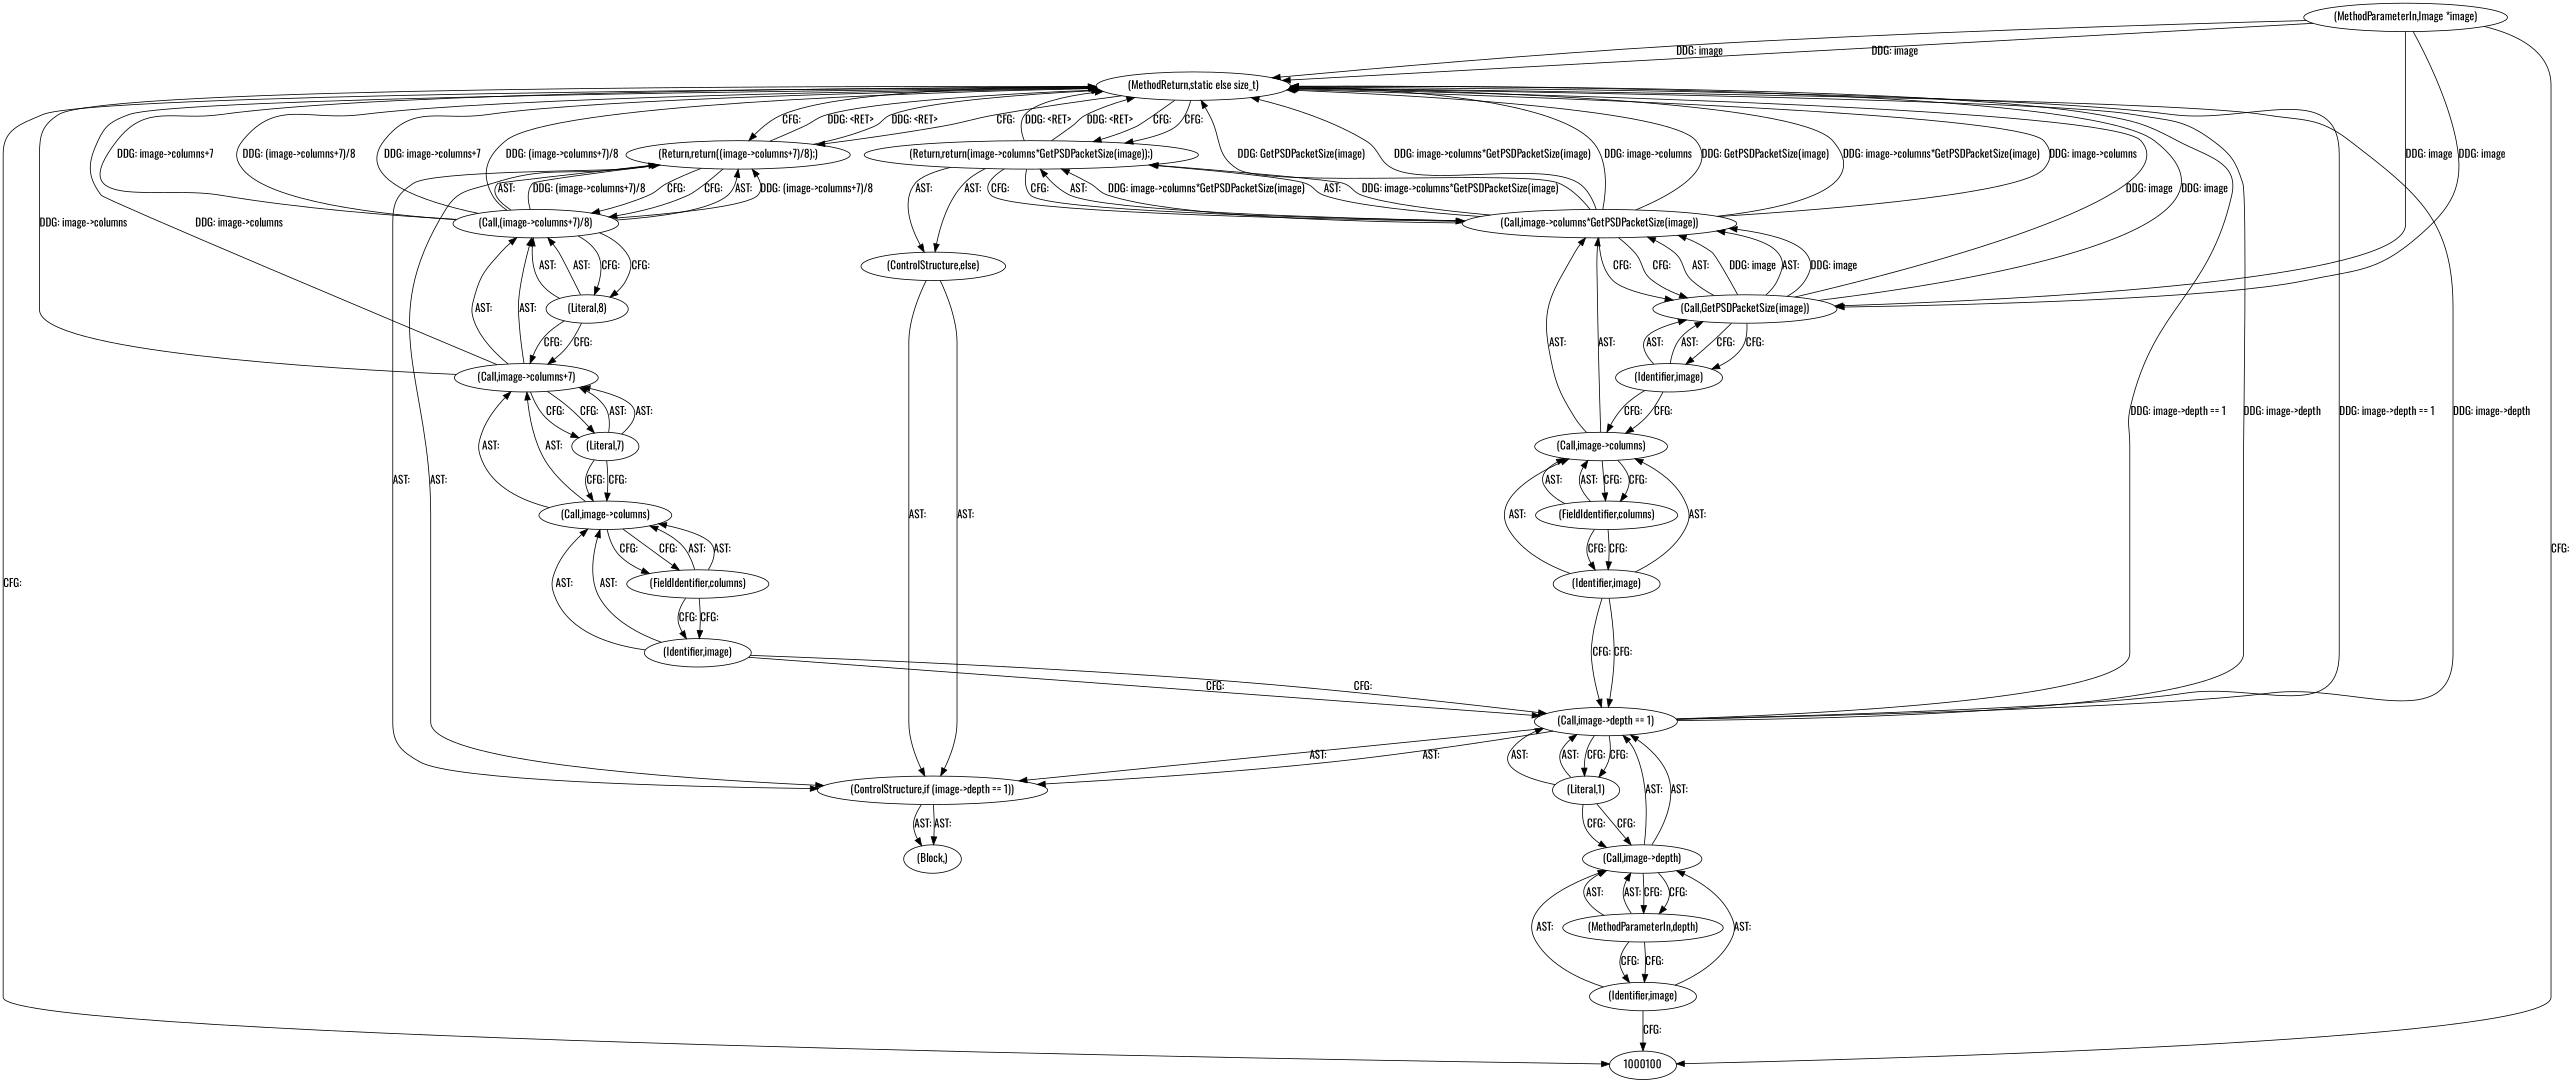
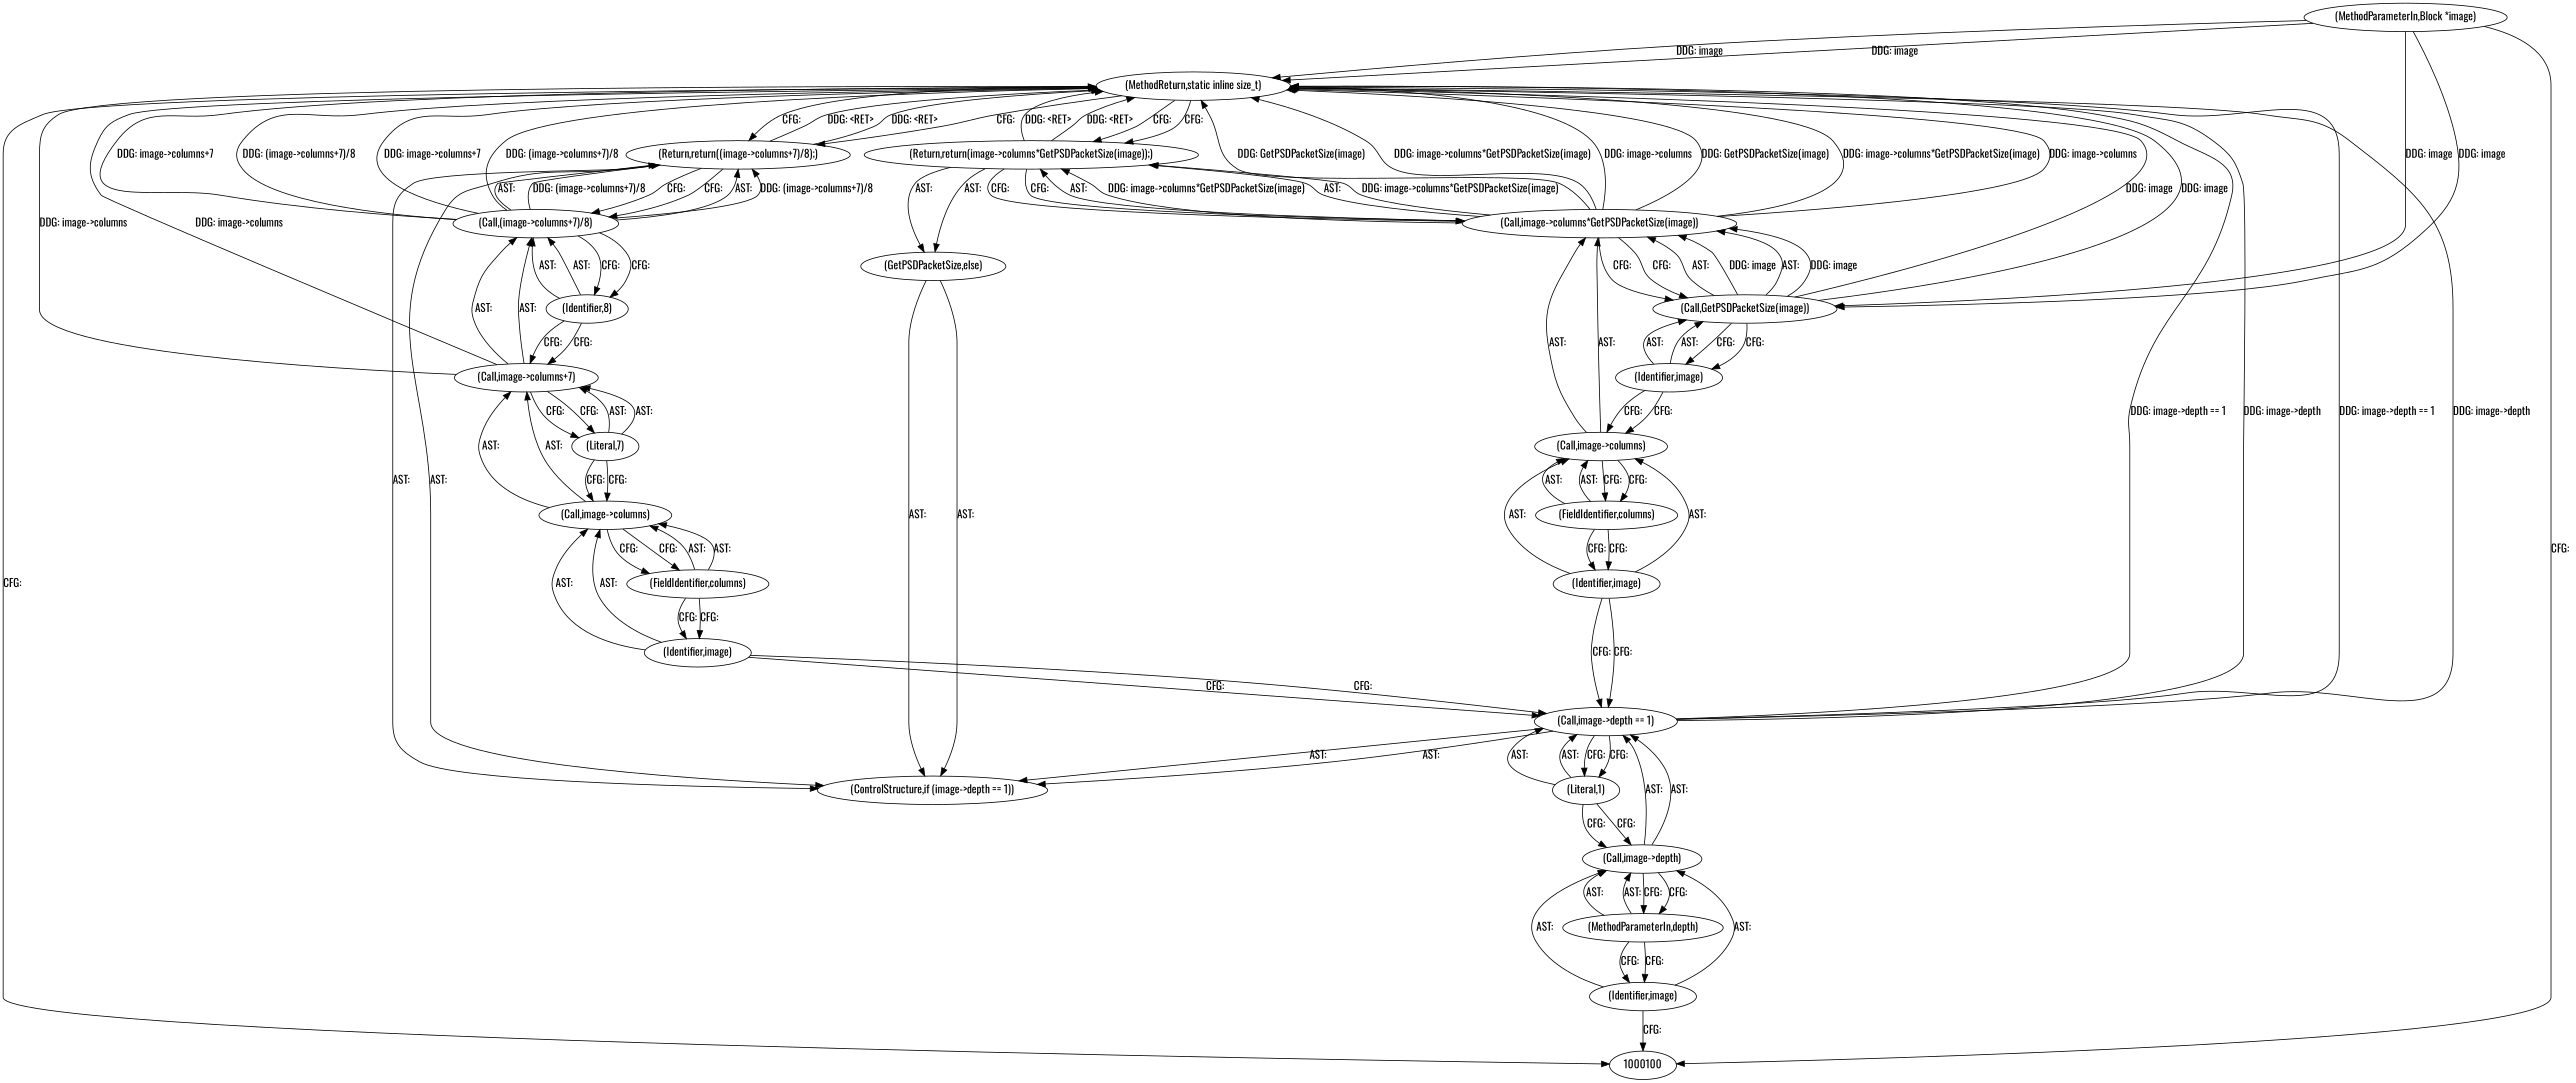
node "(MethodParameterIn,Image *image)": label "(MethodParameterIn,Image *image)" -> "(MethodParameterIn,Block *image)"
node "(MethodReturn,static else size_t)": label "(MethodReturn,static else size_t)" -> "(MethodReturn,static inline size_t)"
node "(ControlStructure,else)": label "(ControlStructure,else)" -> "(GetPSDPacketSize,else)"
node "(Literal,8)": label "(Literal,8)" -> "(Identifier,8)"
node "(Block,)": removed
